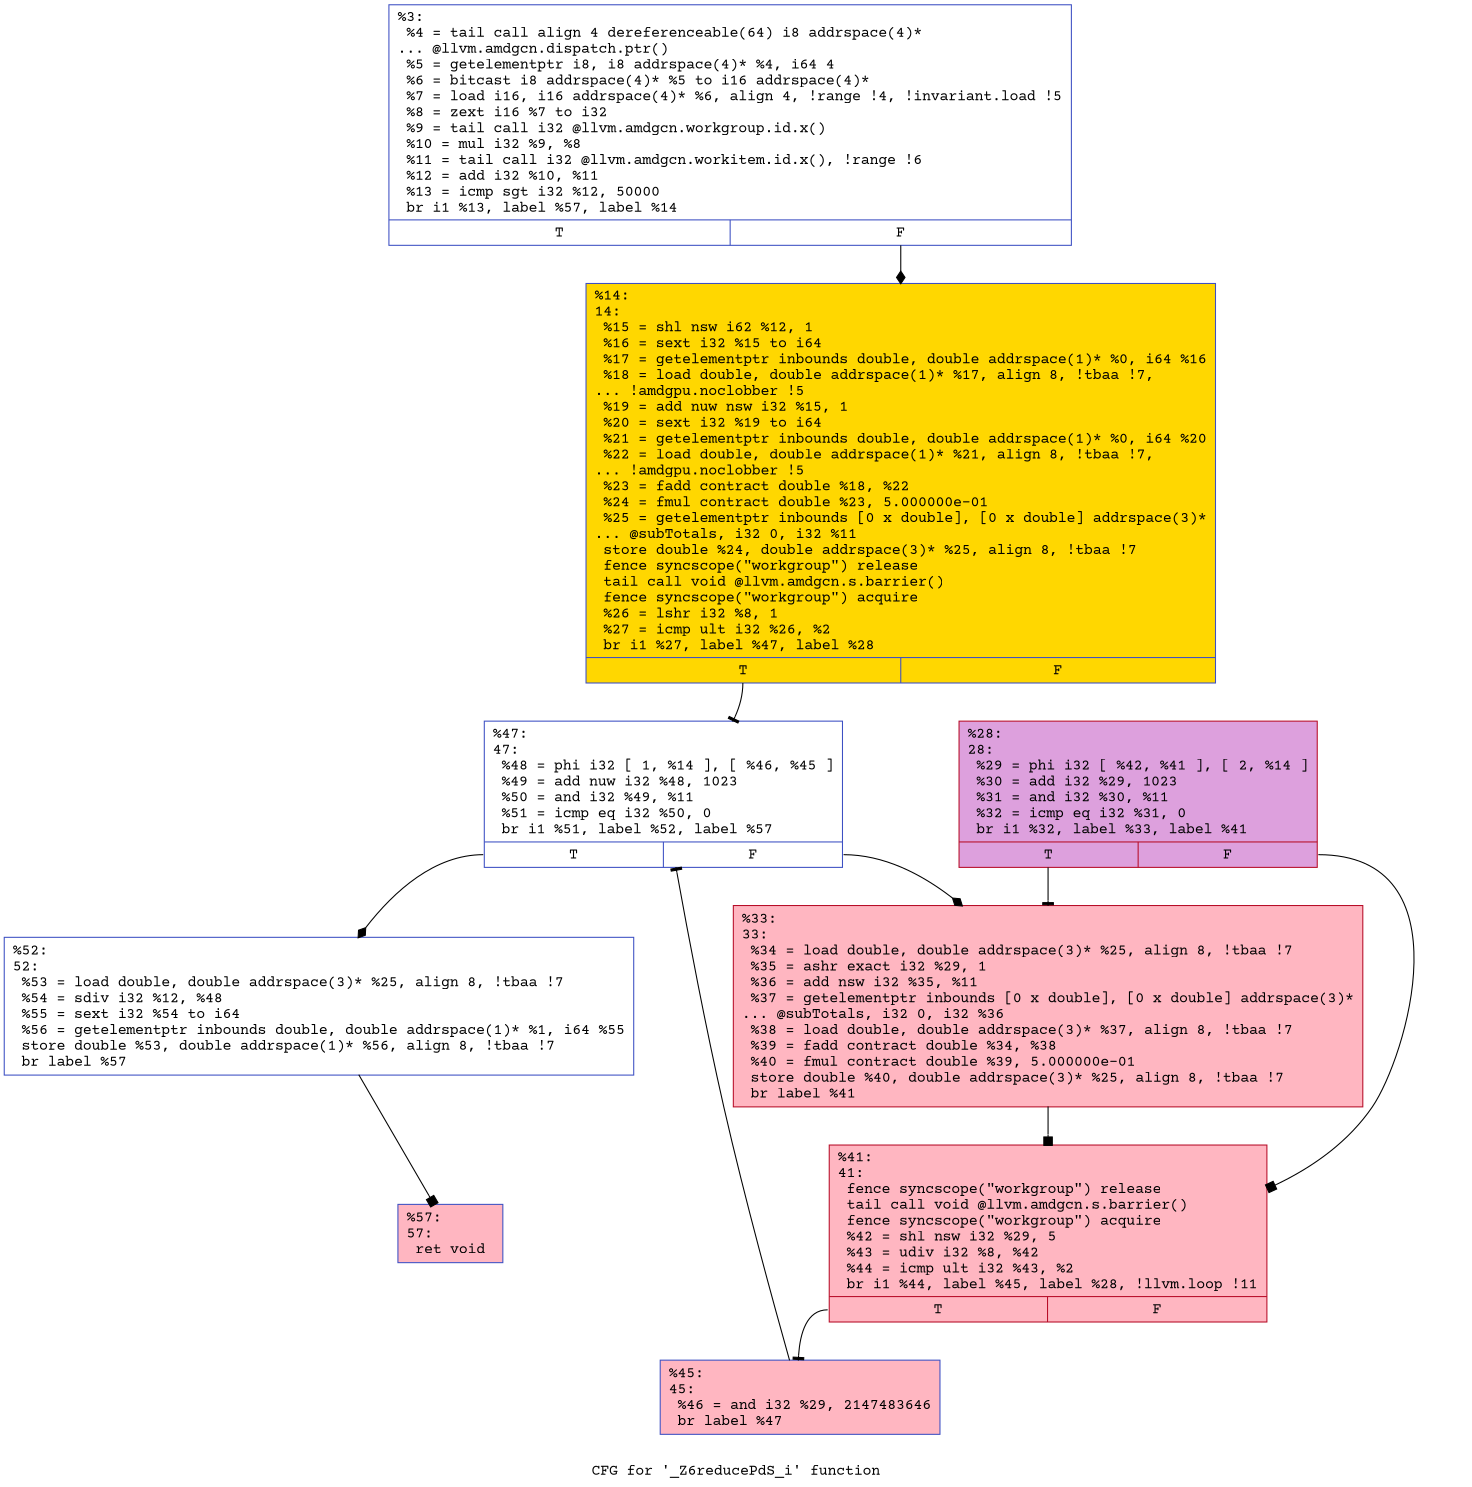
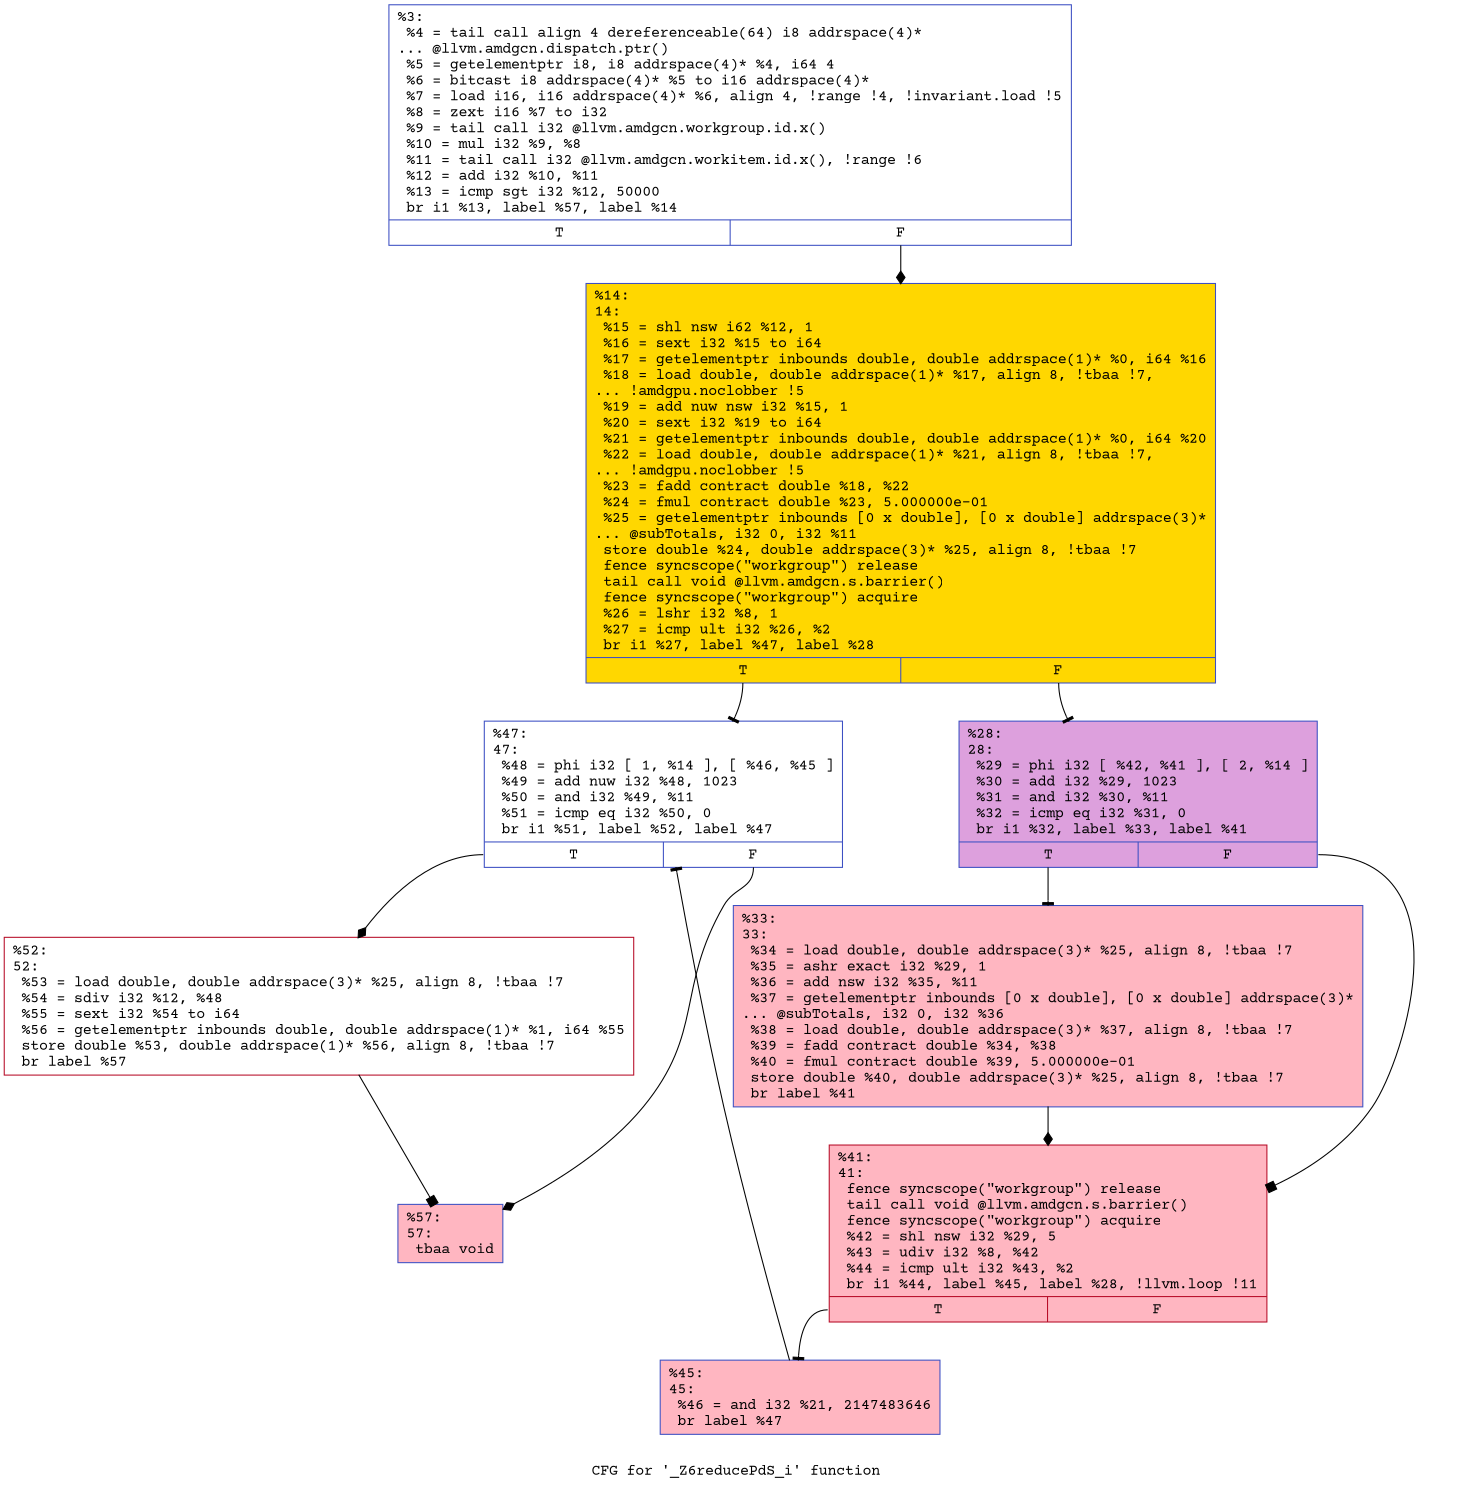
edge "%14:" -> "%28:": added
node "%28:": color #b70d28ff -> #3d50c3ff
node "%47:": text "br i1 %51, label %52, label %57" -> "br i1 %51, label %52, label %47"
edge "%47:" -> "%33:": now "%47:" -> "%57:"
node "%52:": color #3d50c3ff -> #b70d28ff
node "%33:": color #b70d28ff -> #3d50c3ff
edge "%33:" -> "%41:": arrowhead box -> diamond
node "%57:": text "ret void" -> "tbaa void"
node "%45:": text "%46 = and i32 %29, 2147483646" -> "%46 = and i32 %21, 2147483646"
